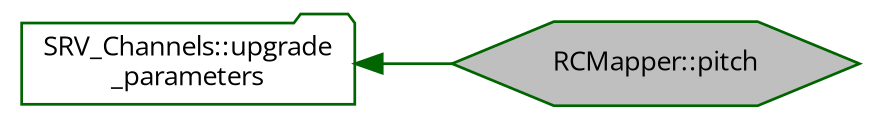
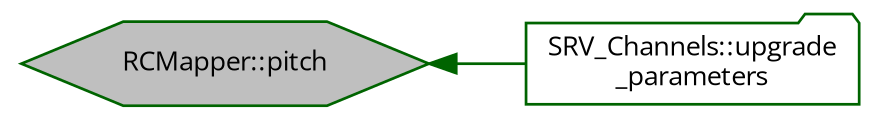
edge "RCMapper::pitch" -> "SRV_Channels::upgrade _parameters": reversed
